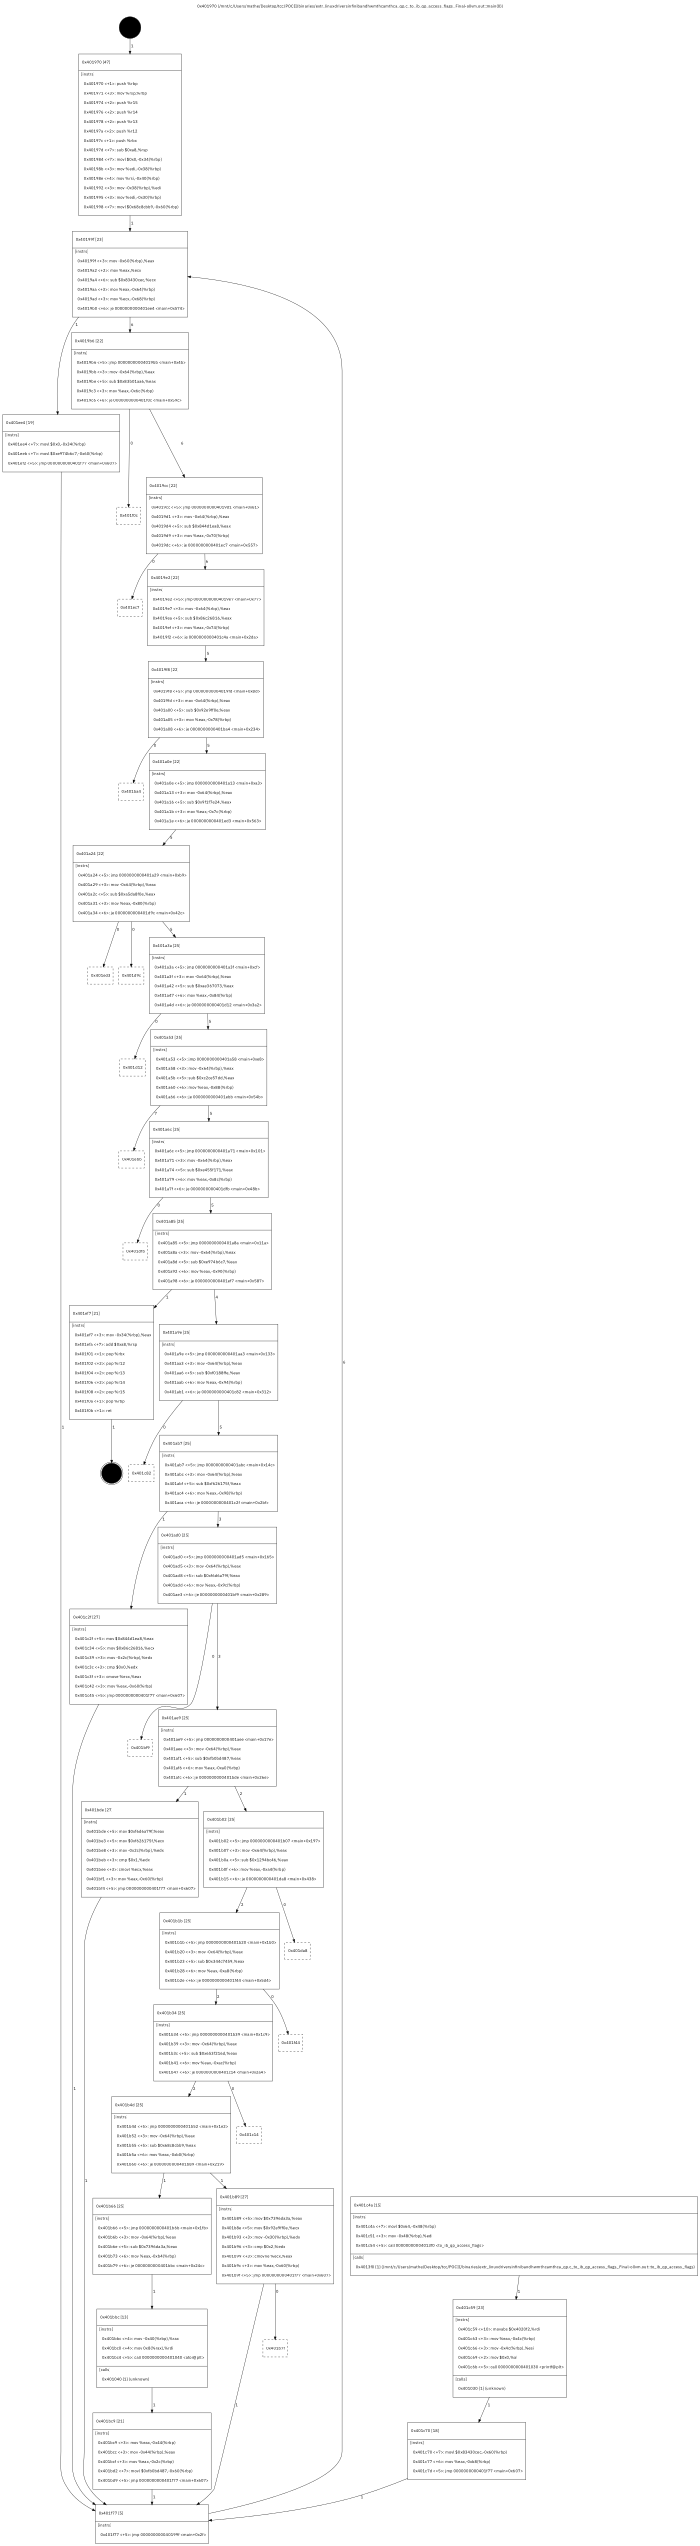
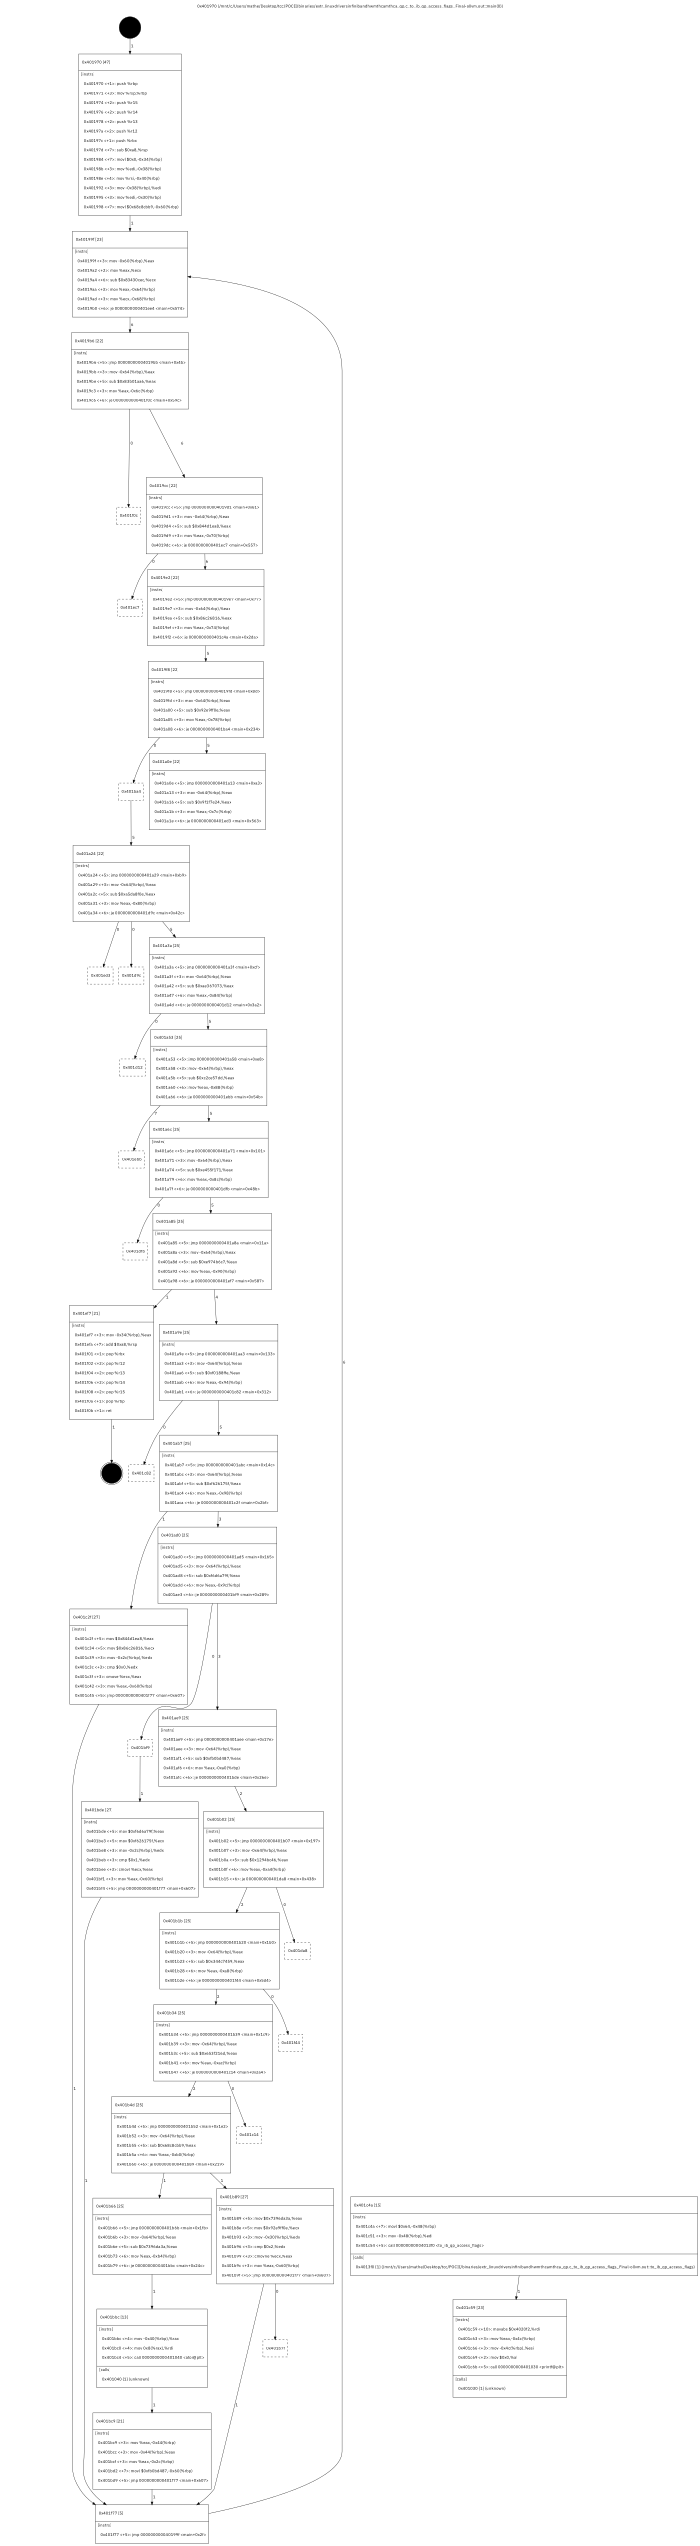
node "0x401ee4 [19]": removed
edge "0x401a0e [22]" -> "0x401a24 [22]": now "0x401ba4" -> "0x401a24 [22]"
edge "0x401ae9 [25]" -> "0x401bde [27]": now "0x401bf9" -> "0x401bde [27]"
node "0x401c70 [18]": removed
